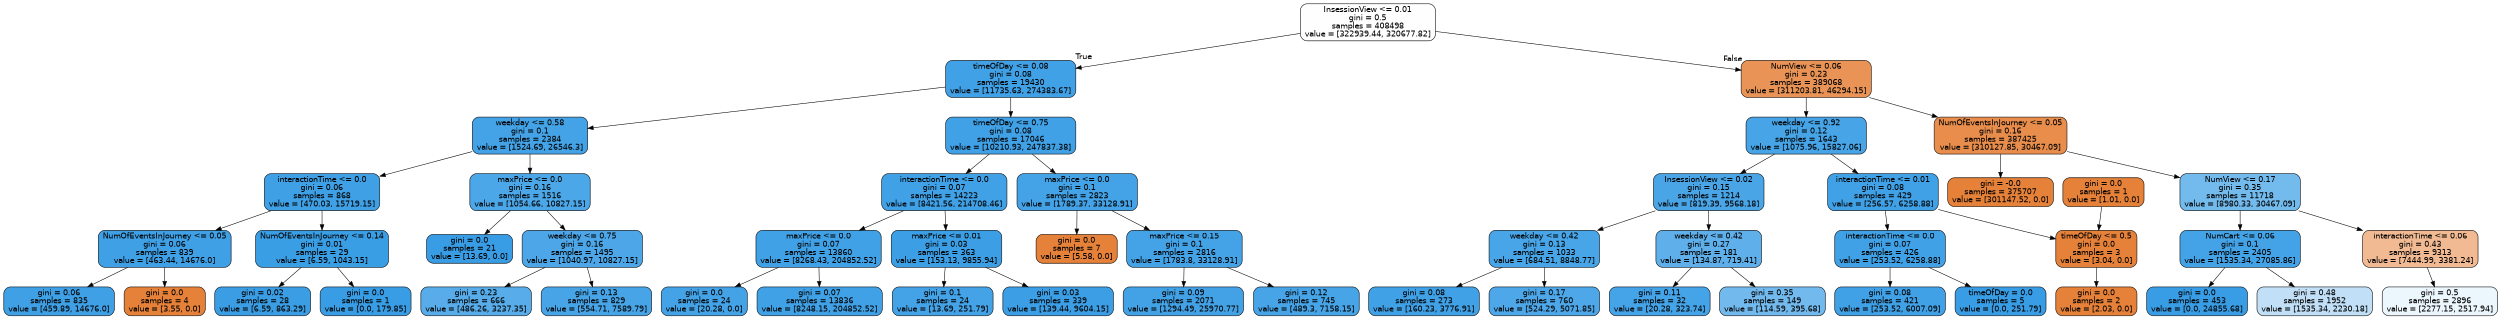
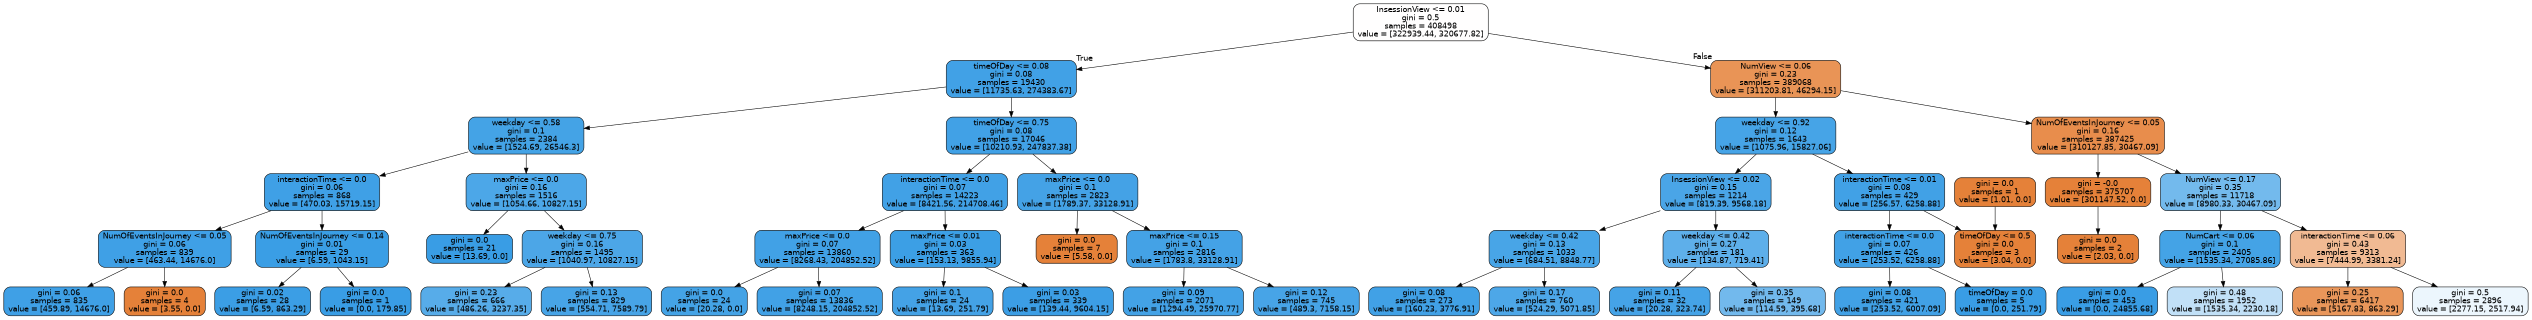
edge "timeOfDay <= 0.5 gini = 0.0 samples = 3 value = [3.04, 0.0]" -> "gini = 0.0 samples = 2 value = [2.03, 0.0]": now "gini = -0.0 samples = 375707 value = [301147.52, 0.0]" -> "gini = 0.0 samples = 2 value = [2.03, 0.0]"
node "gini = 0.25 samples = 6417 value = [5167.83, 863.29]": added
